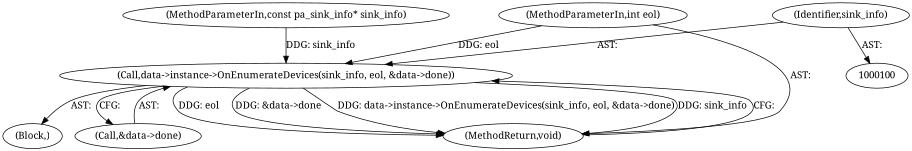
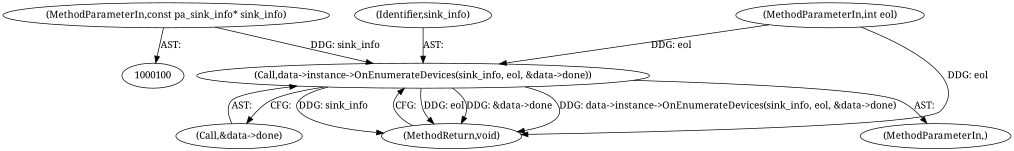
edge "(Identifier,sink_info)" -> "1000100": now "(MethodParameterIn,const pa_sink_info* sink_info)" -> "1000100"
edge "(MethodParameterIn,int eol)" -> "(MethodReturn,void)": label "AST: " -> "DDG: eol"
node "(Block,)": label "(Block,)" -> "(MethodParameterIn,)"
